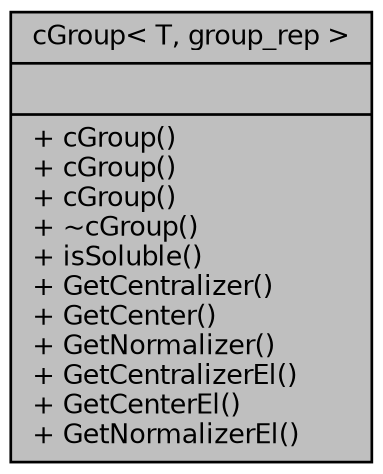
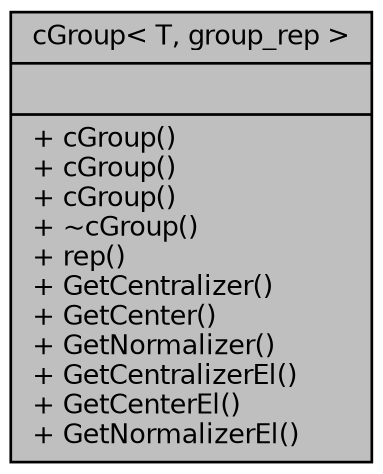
node "cGroup< T, group_rep >": text "+ isSoluble()" -> "+ rep()"
